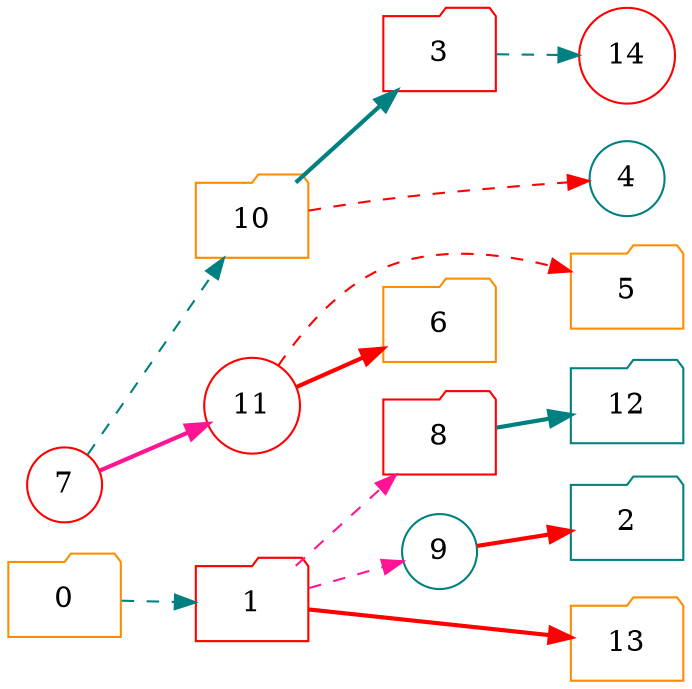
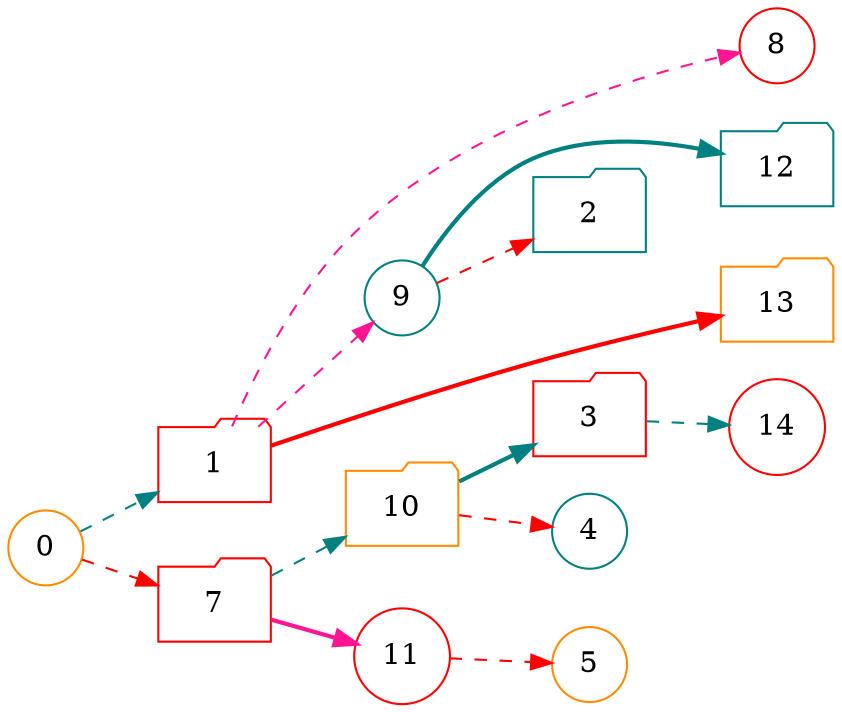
node "5": shape folder -> circle
node "6": removed
edge "8" -> "12": now "9" -> "12"
node "8": shape folder -> circle
node "7": shape circle -> folder
edge "9" -> "2": style bold -> dashed
edge "0" -> "7": added
node "0": shape folder -> circle
